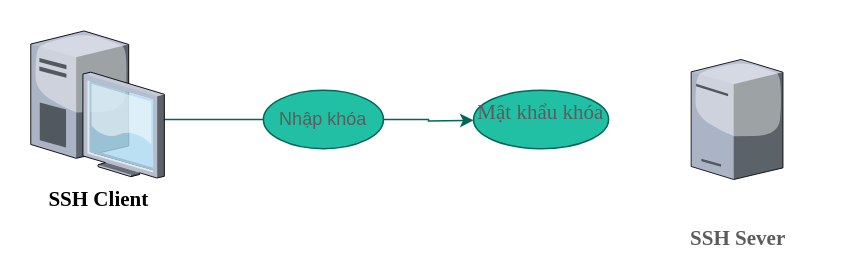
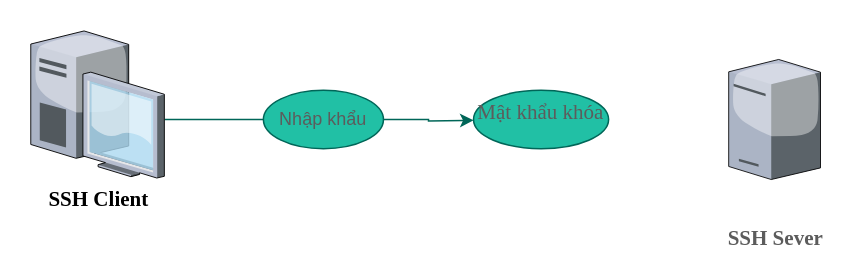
node "Nhập khóa": label "Nhập khóa" -> "Nhập khẩu"
node "SSH Sever": moved (737, 119) -> (774, 119)
